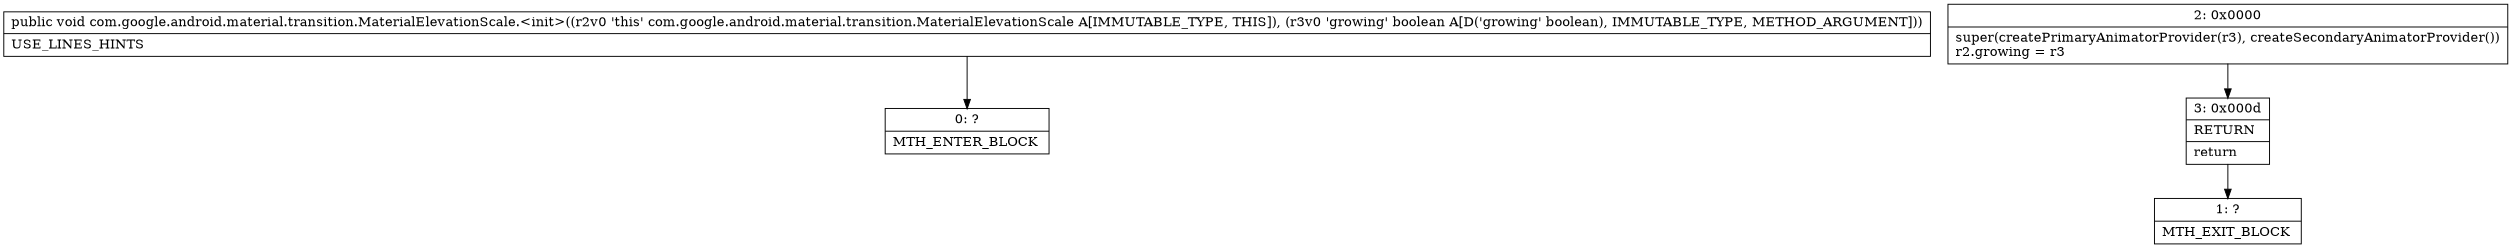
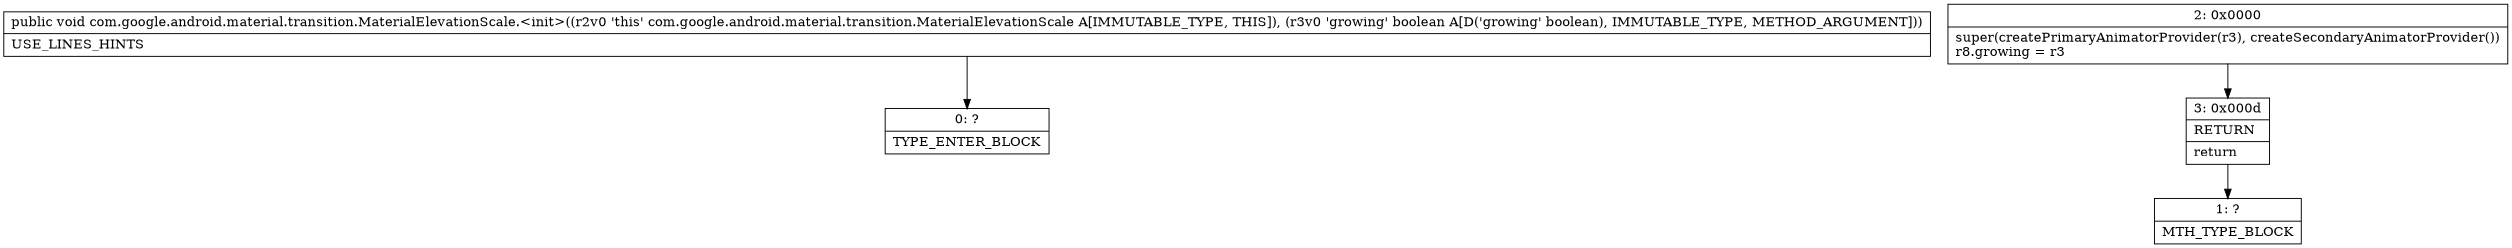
node "2: 0x0000": text "r2.growing = r3" -> "r8.growing = r3"
node "0: ?": text "MTH_ENTER_BLOCK" -> "TYPE_ENTER_BLOCK"
node "1: ?": text "MTH_EXIT_BLOCK" -> "MTH_TYPE_BLOCK"
